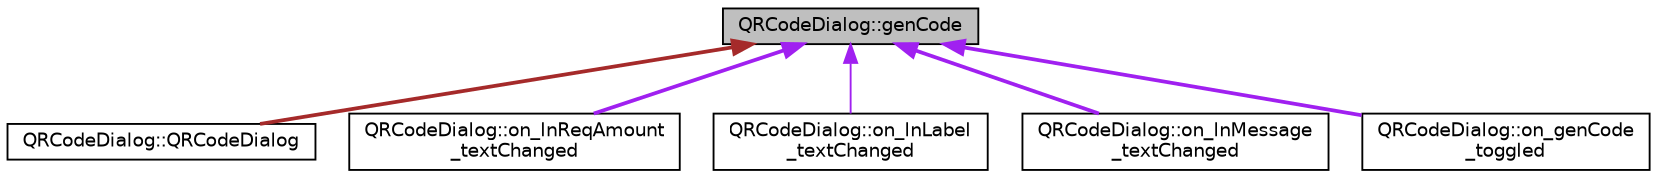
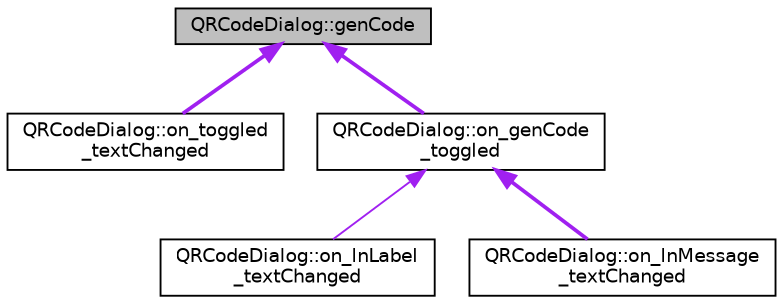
edge "QRCodeDialog::on_lnMessage _textChanged" -> "QRCodeDialog::genCode": now "QRCodeDialog::on_lnMessage _textChanged" -> "QRCodeDialog::on_genCode _toggled"
edge "QRCodeDialog::on_lnLabel _textChanged" -> "QRCodeDialog::genCode": now "QRCodeDialog::on_lnLabel _textChanged" -> "QRCodeDialog::on_genCode _toggled"
node "QRCodeDialog::QRCodeDialog": removed
node "QRCodeDialog::on_lnReqAmount _textChanged": label "QRCodeDialog::on_lnReqAmount _textChanged" -> "QRCodeDialog::on_toggled _textChanged"
